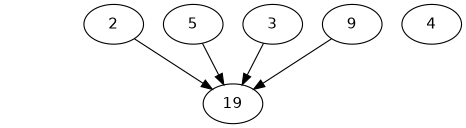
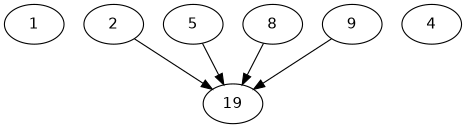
node "1": added
node "3": label "3" -> "8"
